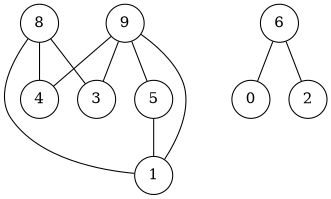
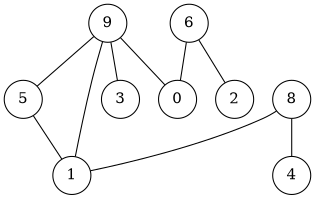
edge "8" -- "3": removed
edge "9" -- "4": now "9" -- "0"
